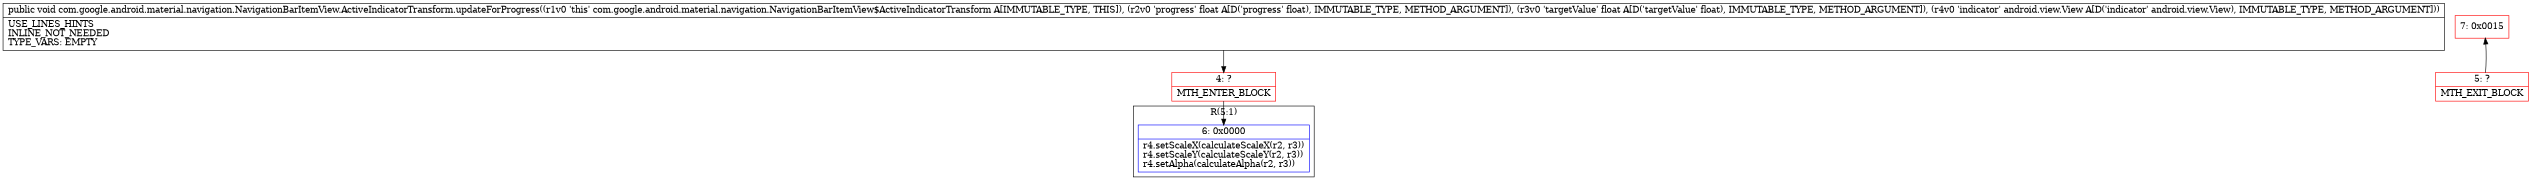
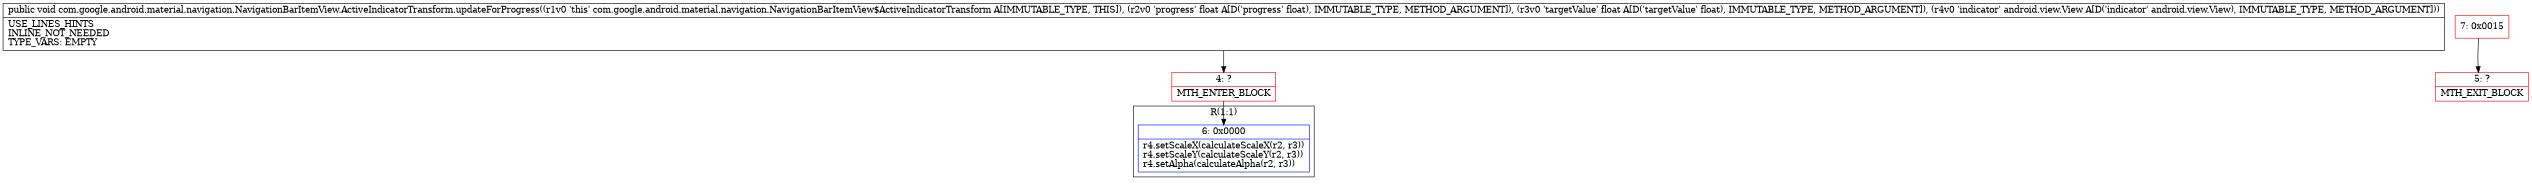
edge "5: ?" -> "7: 0x0015": reversed
cluster "R(5:1)": label "R(5:1)" -> "R(1:1)"
